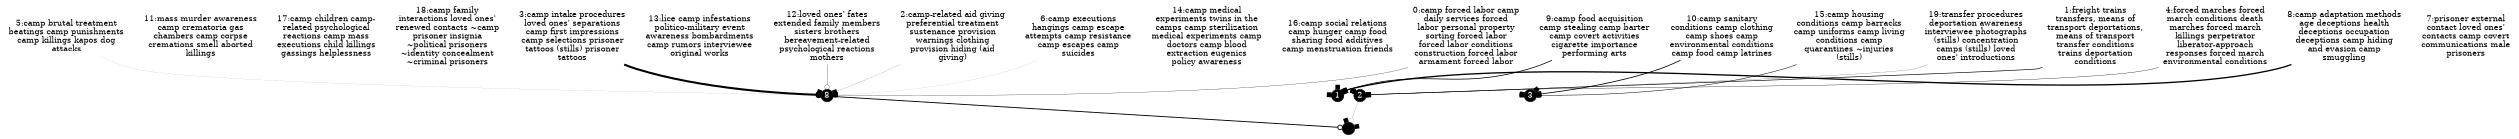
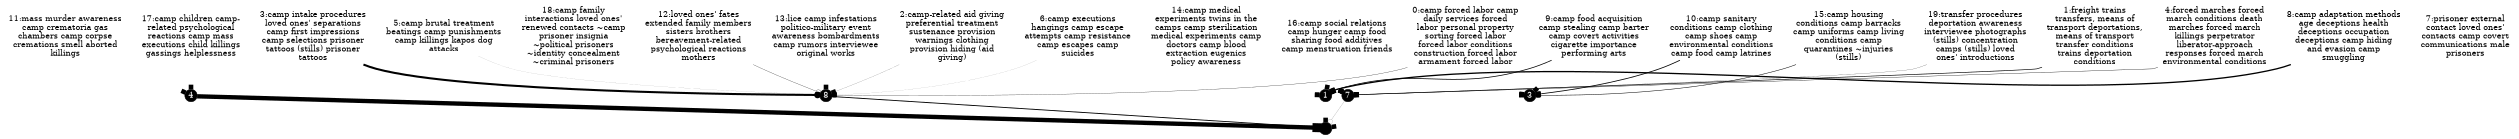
node "4": added
node "2": label "2" -> "7"
